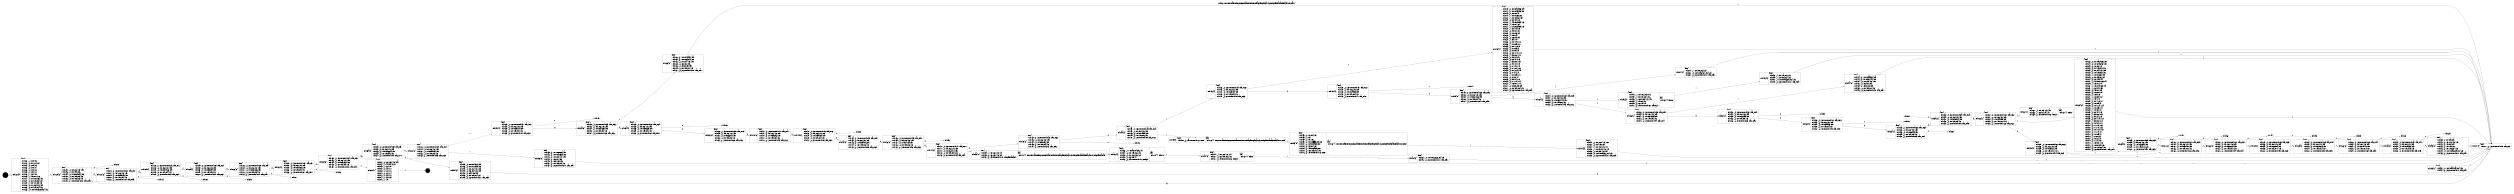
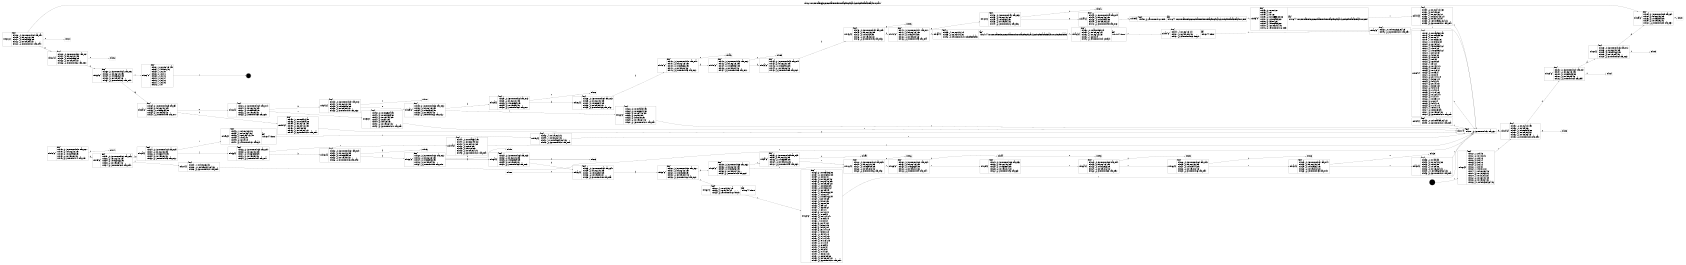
node "0x401ad3": added
node "0x4014c6 [28]": removed
edge "0x4015c2 [28]" -> "0x40188f [160]": now "0x401882 [13]" -> "0x40188f [160]"
edge "0x4012ea [28]" -> "0x401306 [28]": reversed
